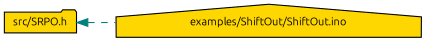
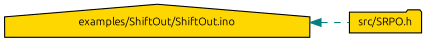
edge "examples/ShiftOut/ShiftOut.ino" -> "src/SRPO.h": reversed
